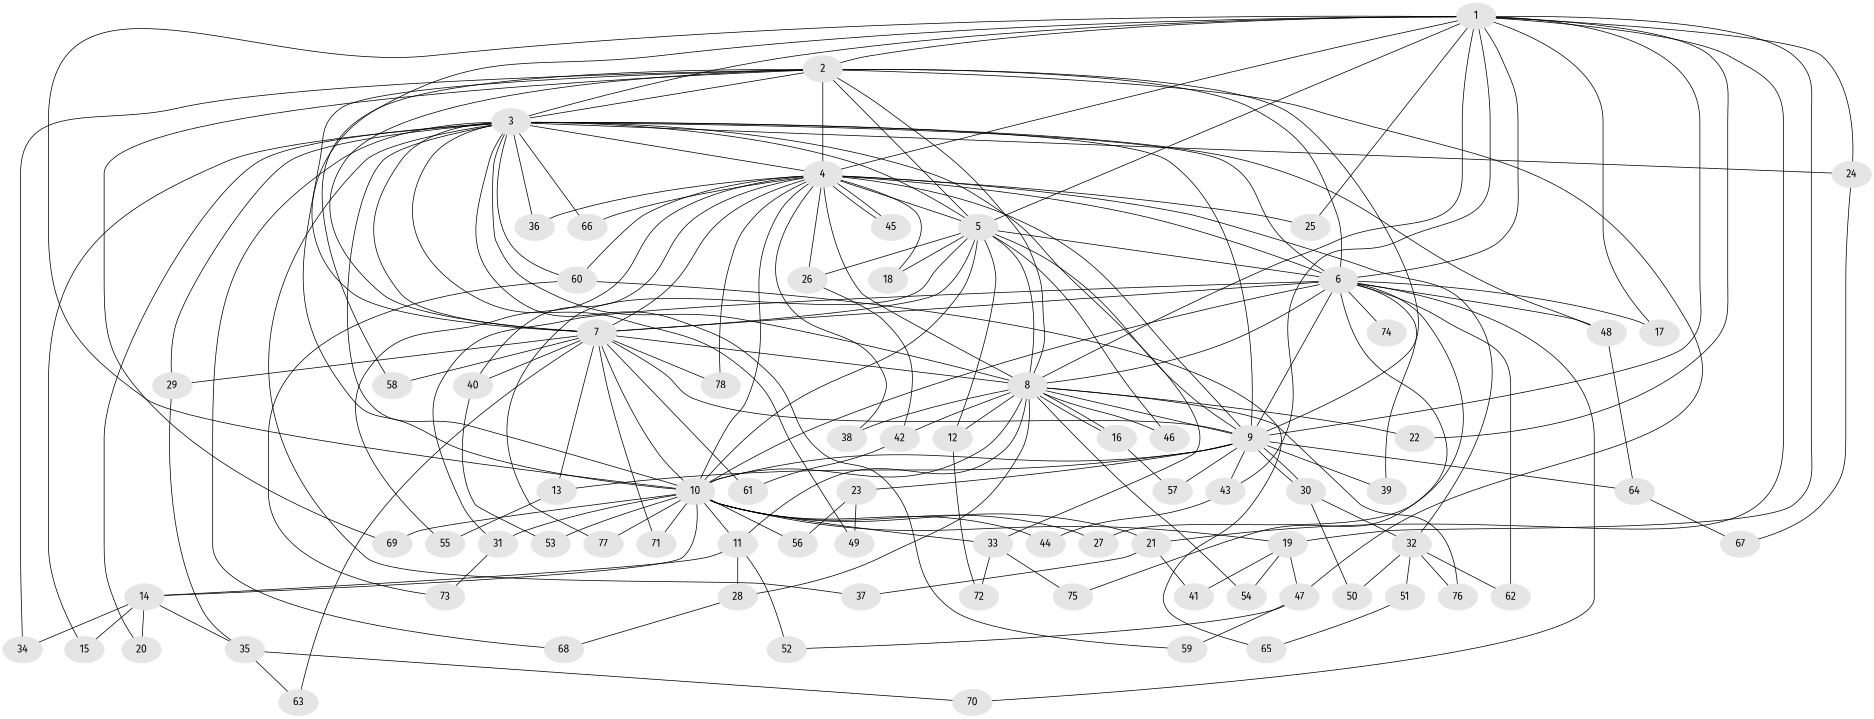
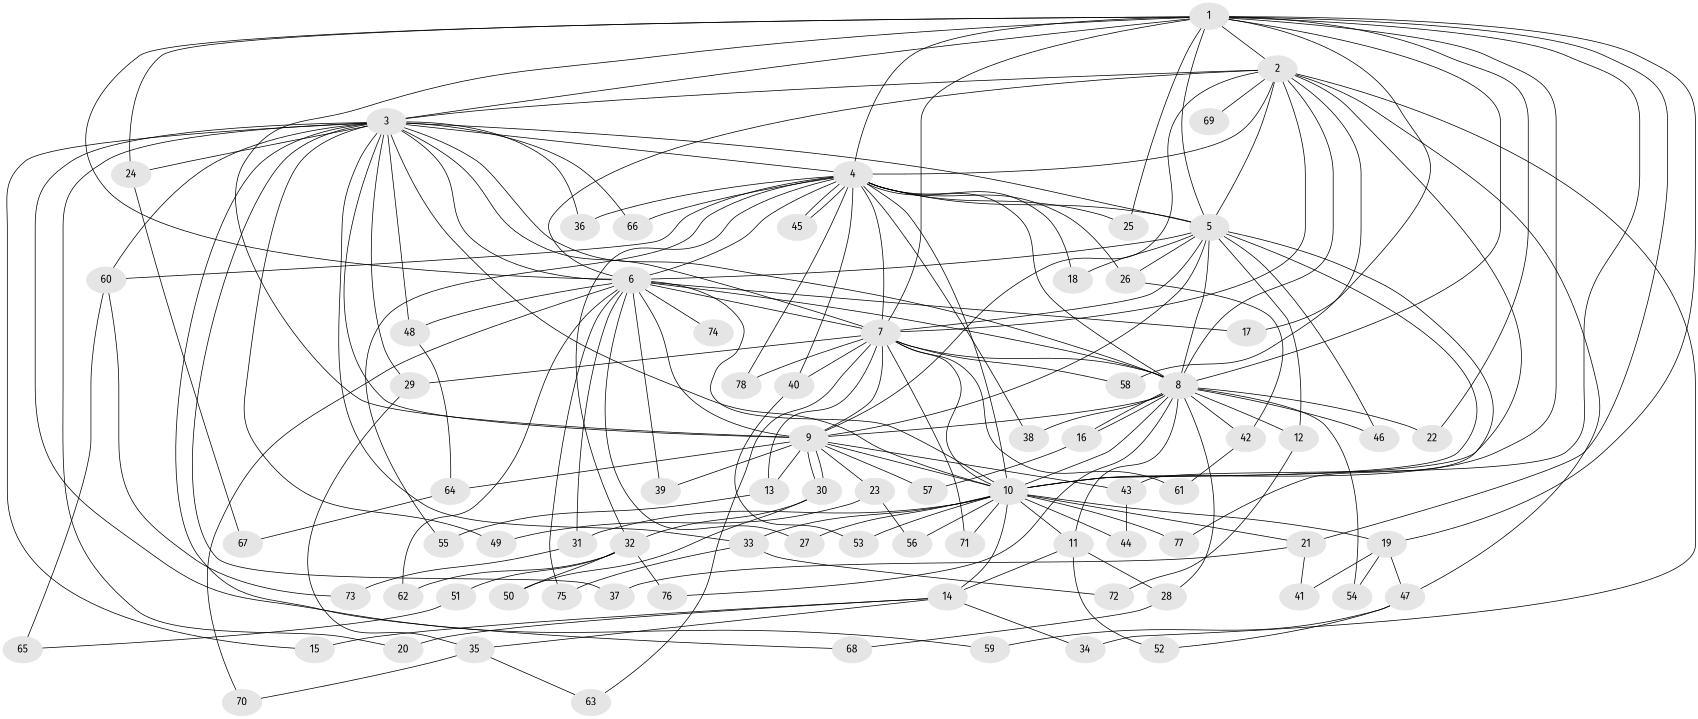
edge "4" -- "9": removed
edge "10" -- "69": removed
